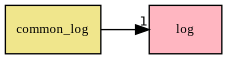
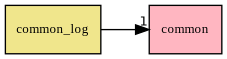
node "log": label "log" -> "common"
